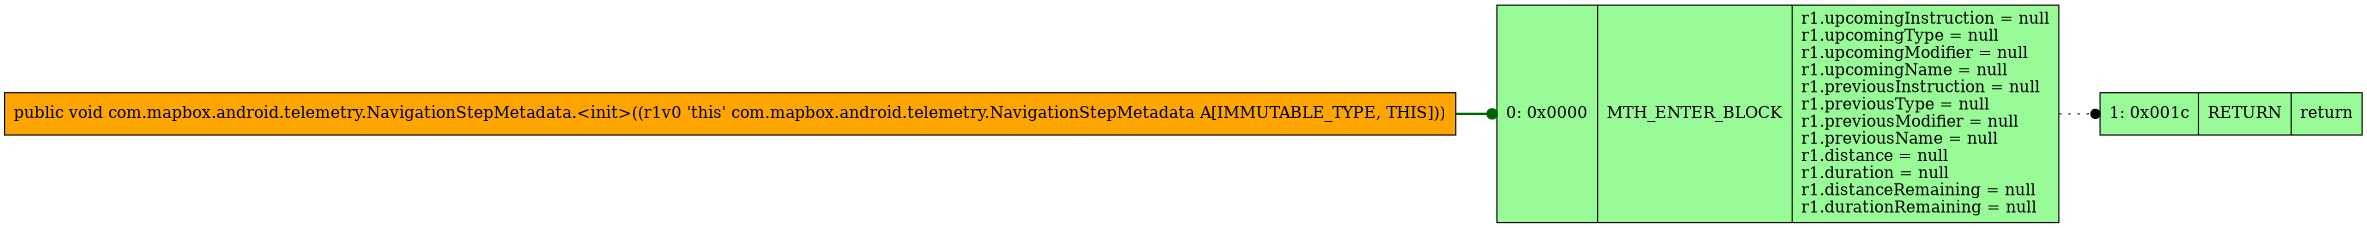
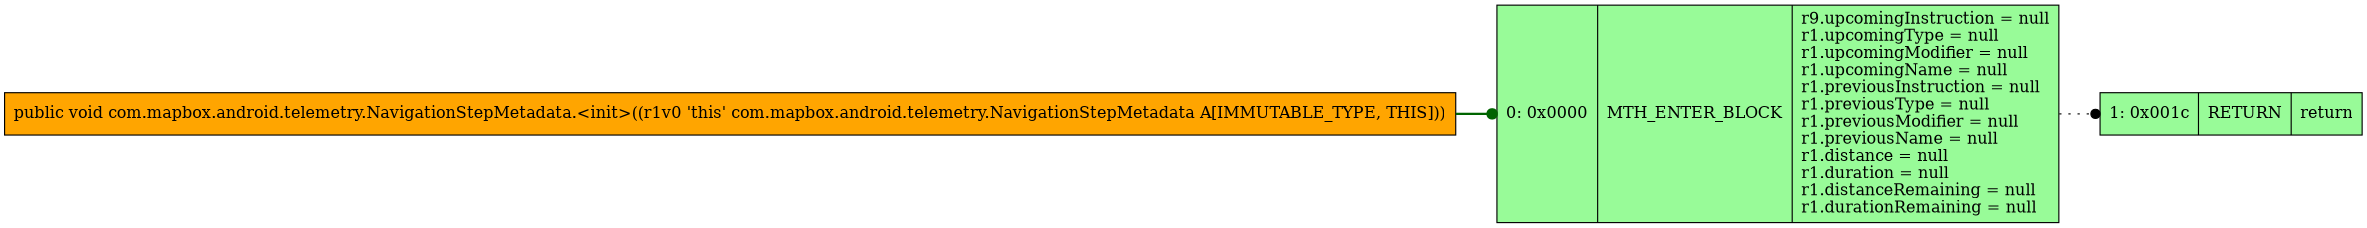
node "0: 0x0000": text "r1.upcomingInstruction = null" -> "r9.upcomingInstruction = null"
